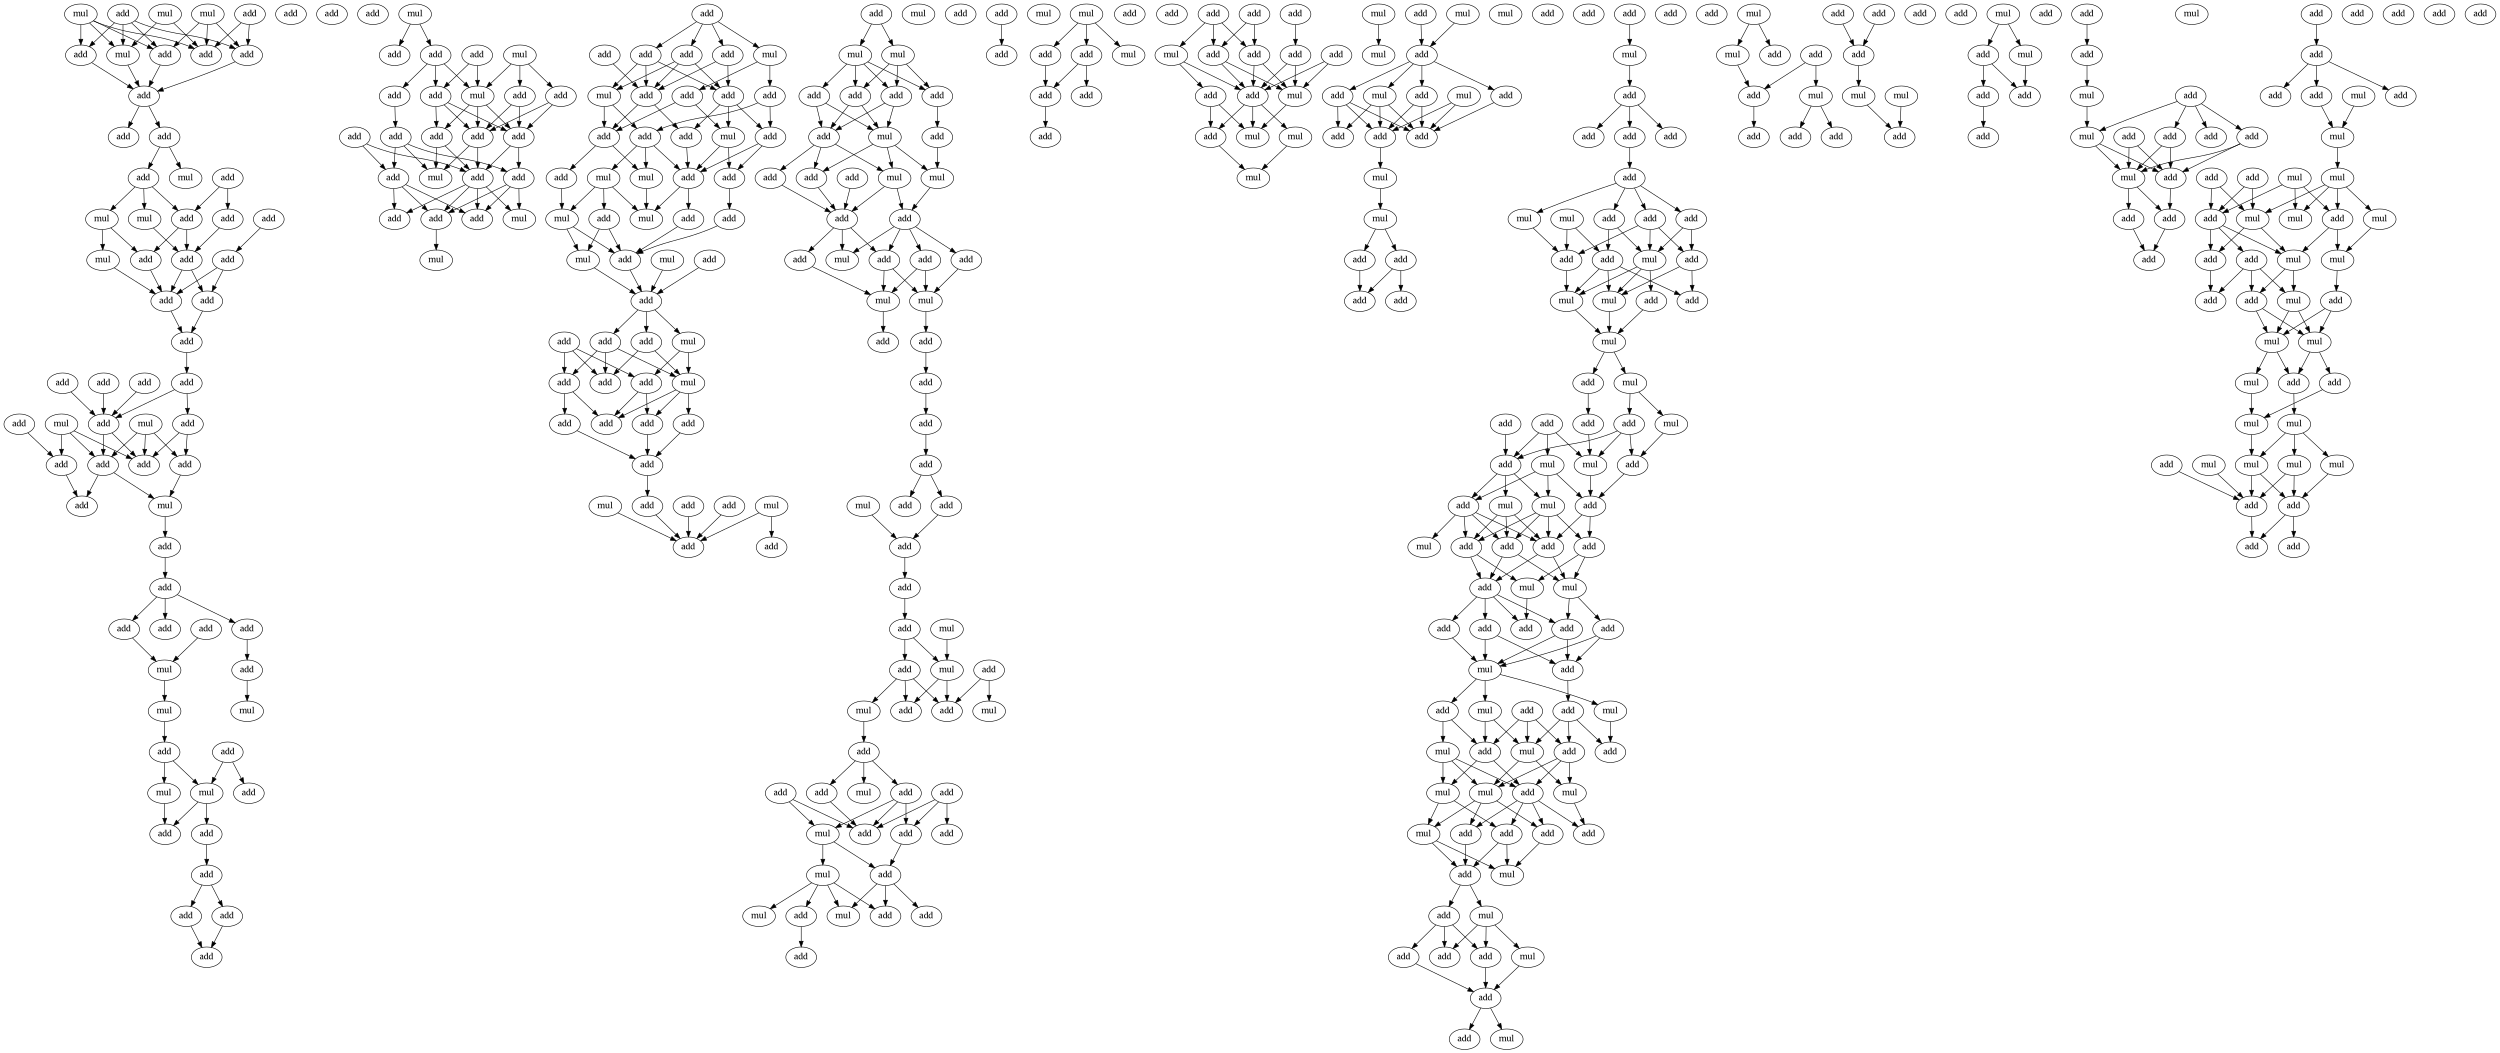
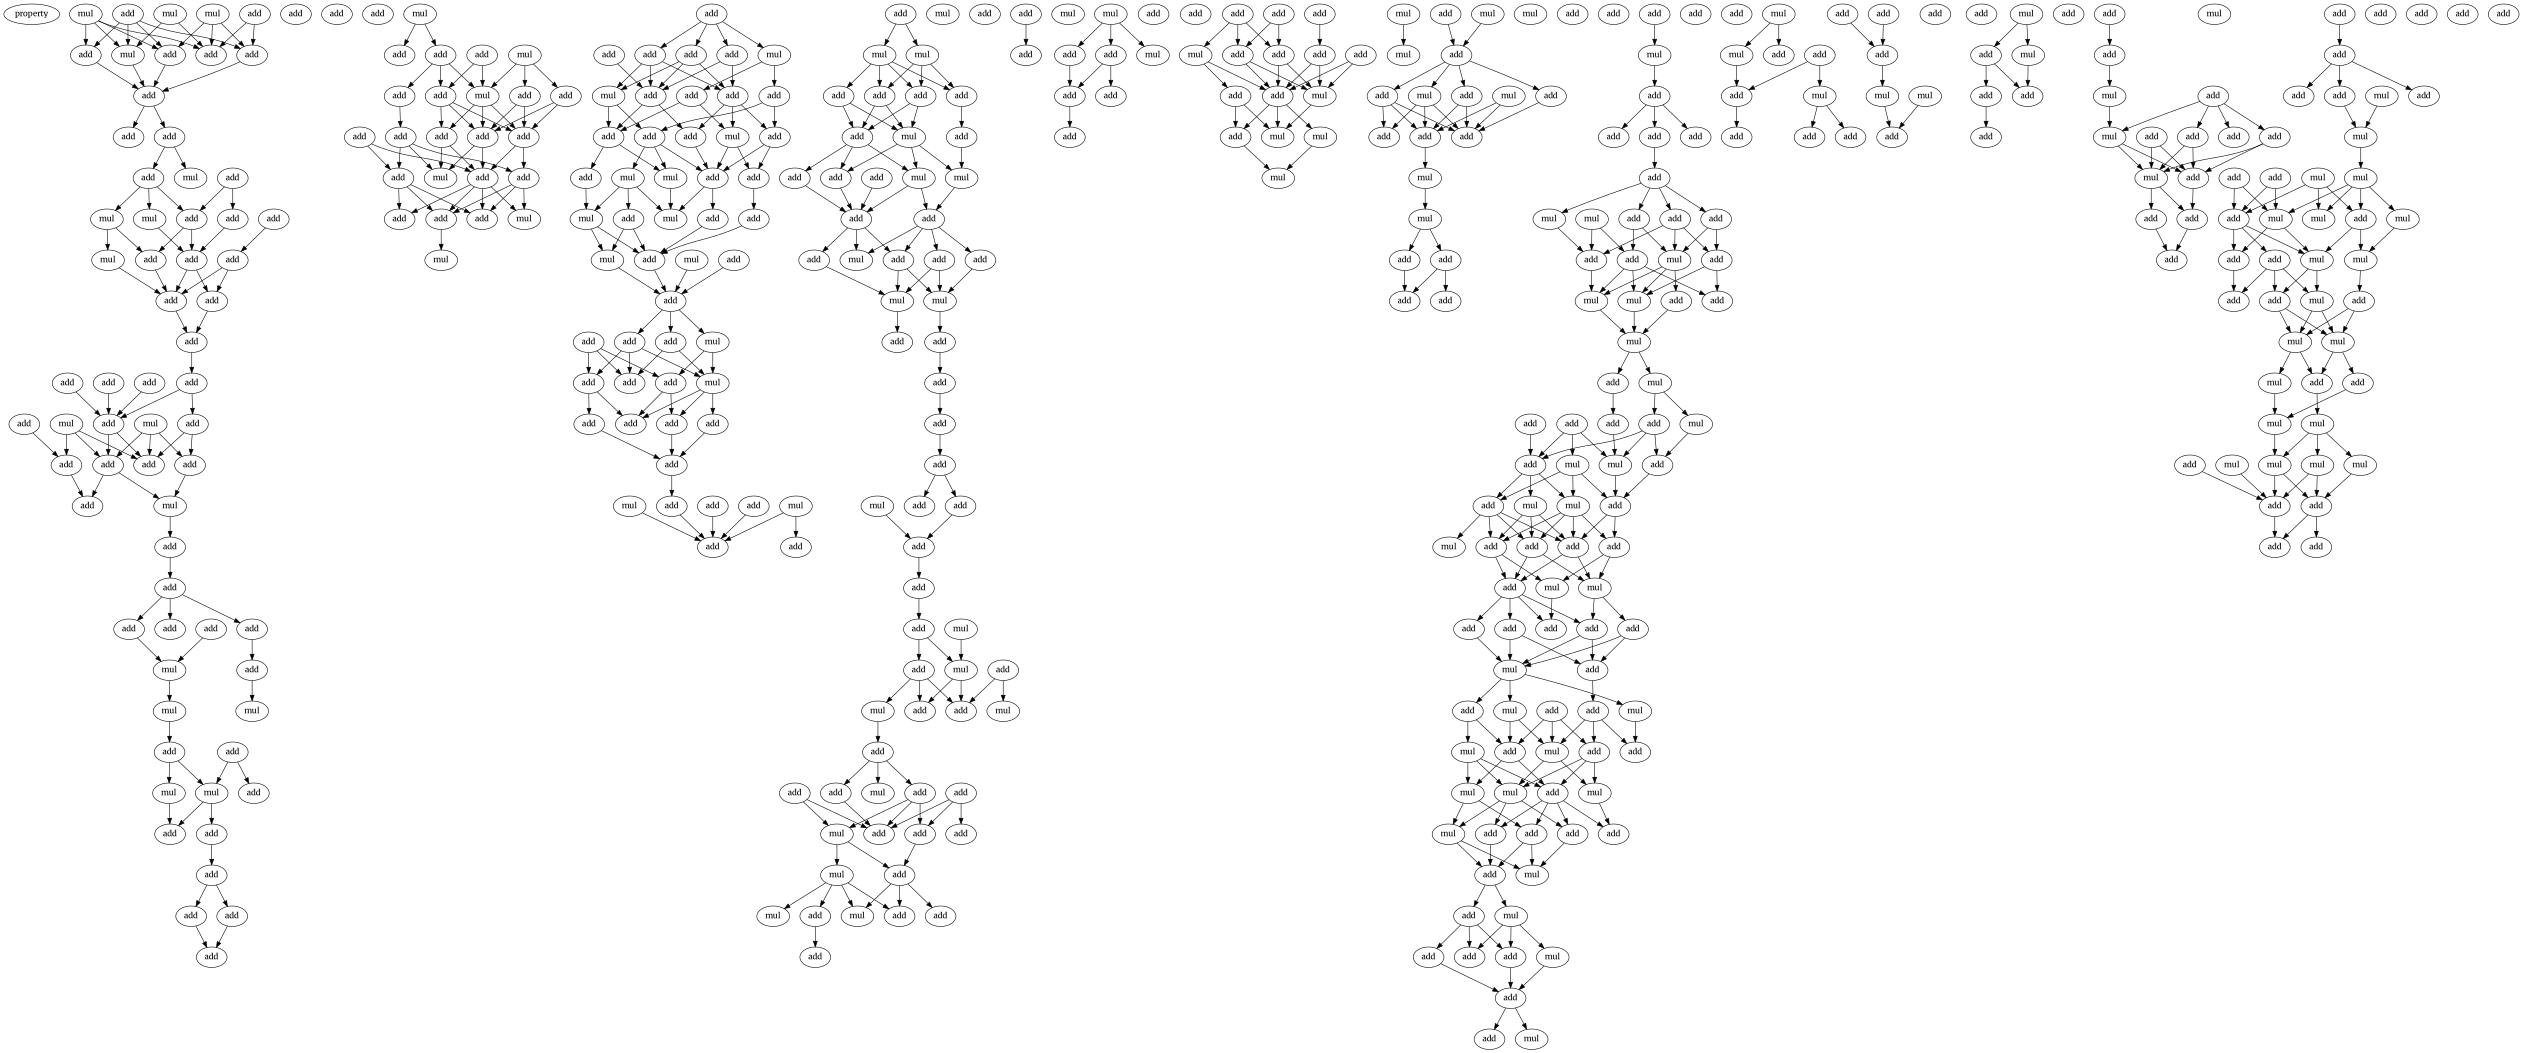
node "property": added
